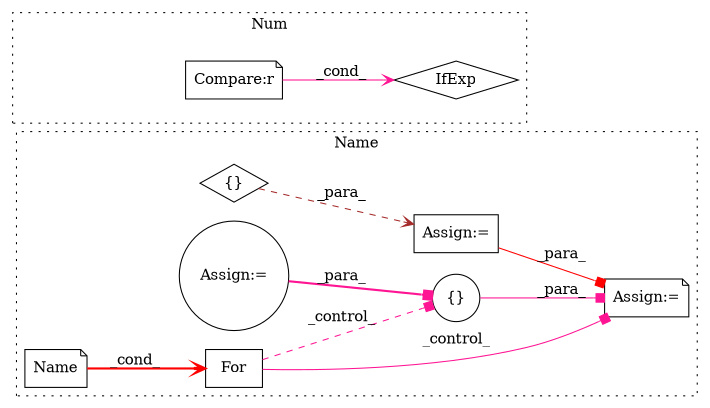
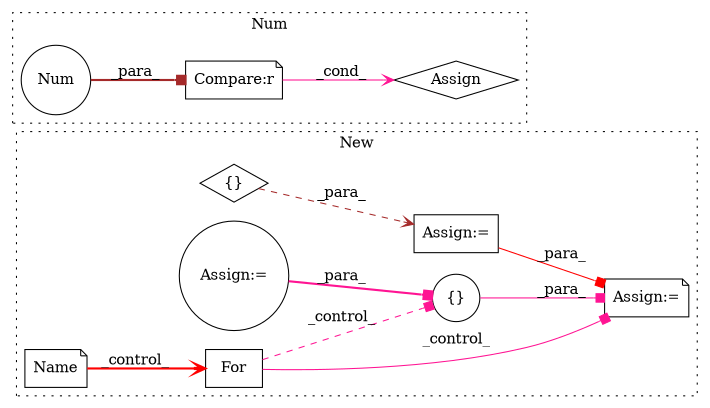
node "Num": added
node "IfExp": label "IfExp" -> "Assign"
cluster "Name": label "Name" -> "New"
edge "Name" -> "For": label "_cond_" -> "_control_"
